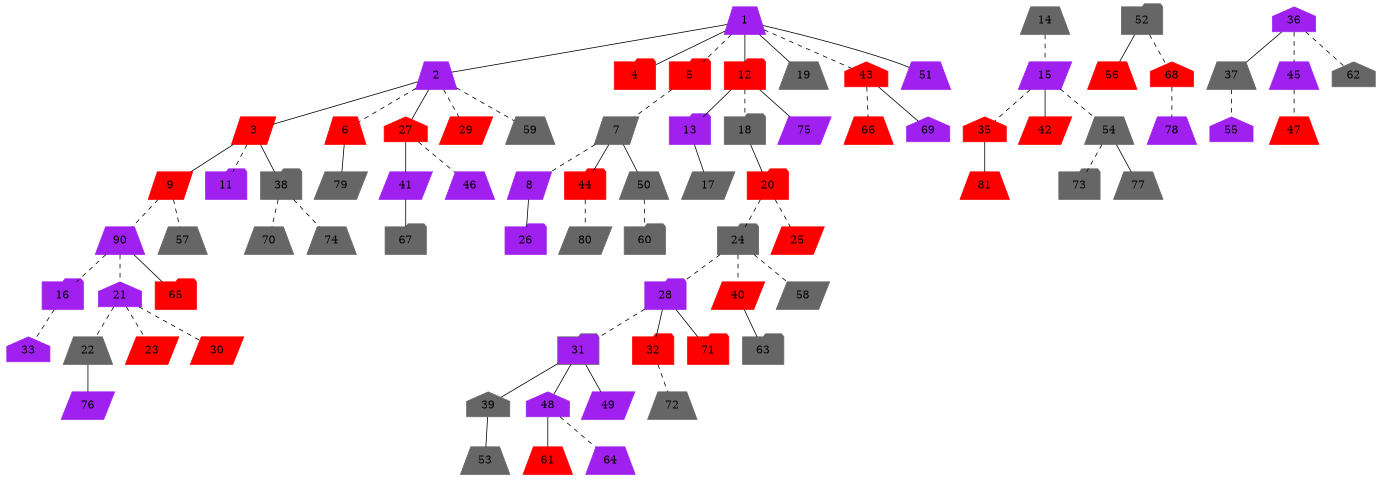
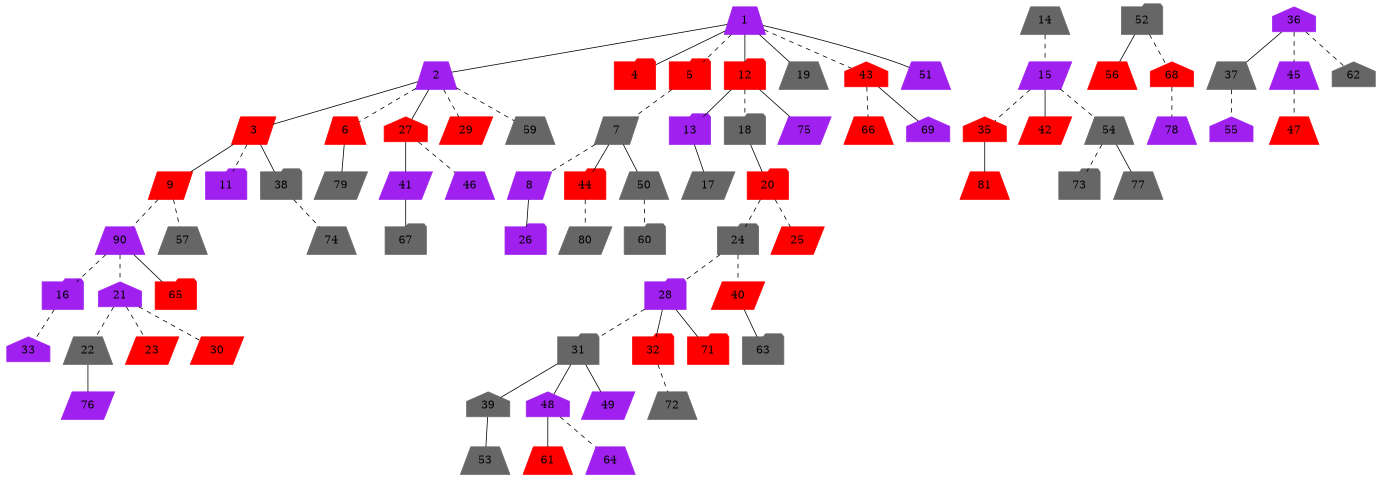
node "70": removed
node "58": removed
node "31": fillcolor purple -> gray40
